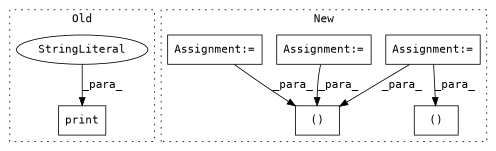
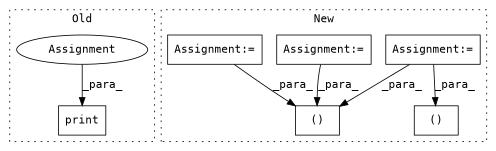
node "StringLiteral": label "StringLiteral" -> "Assignment"
